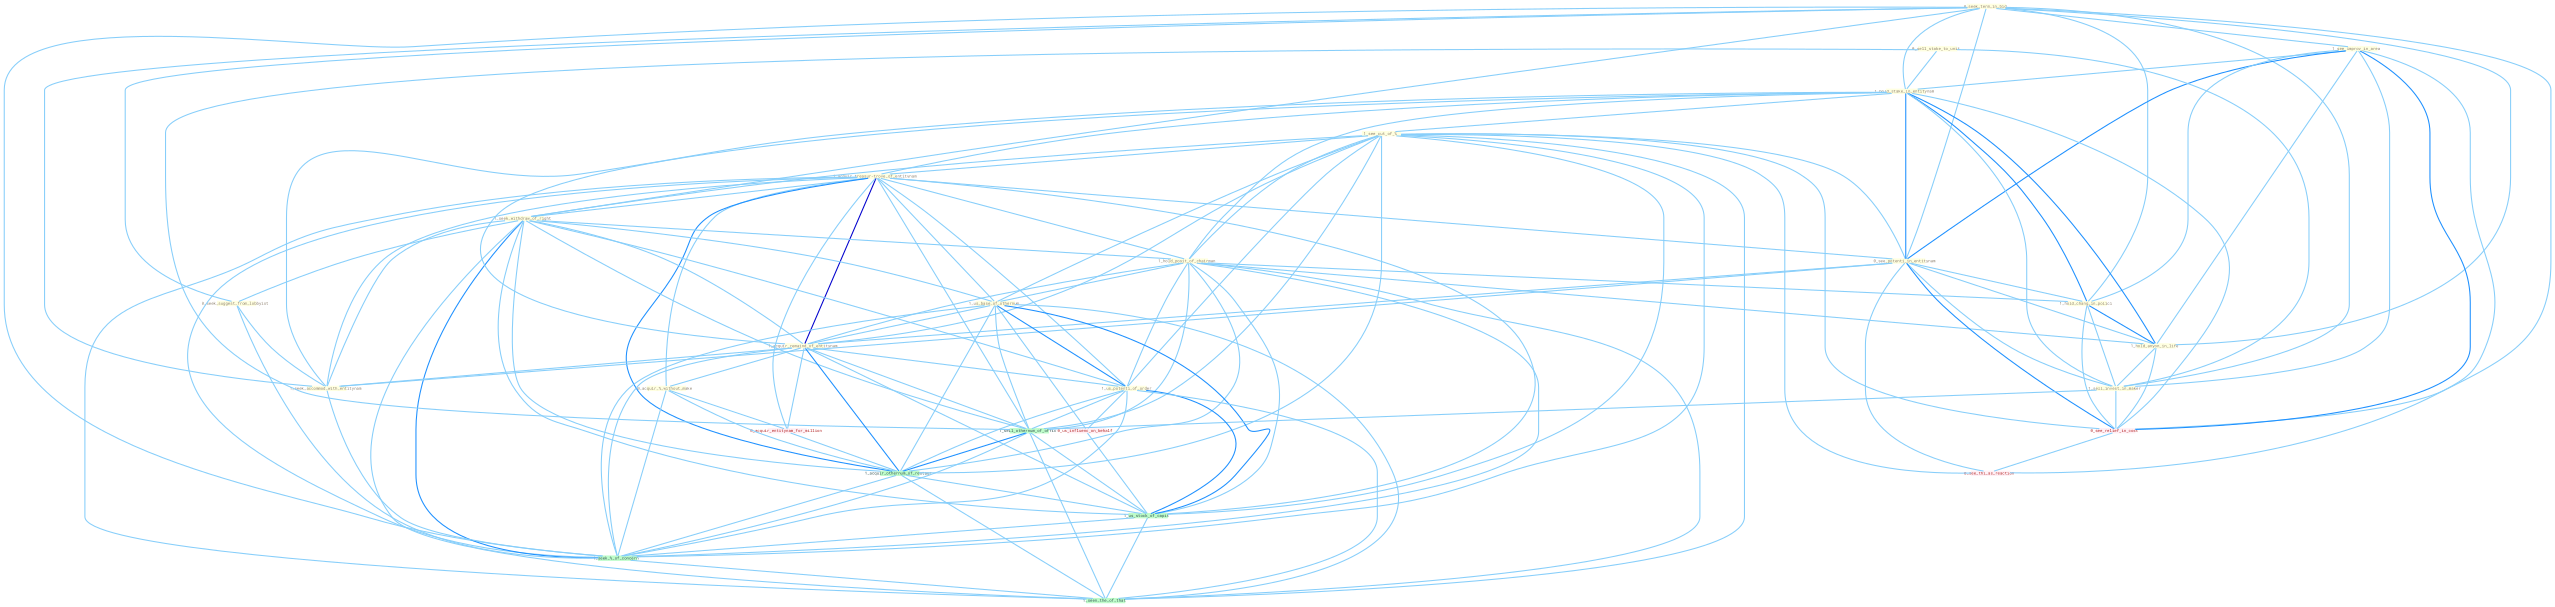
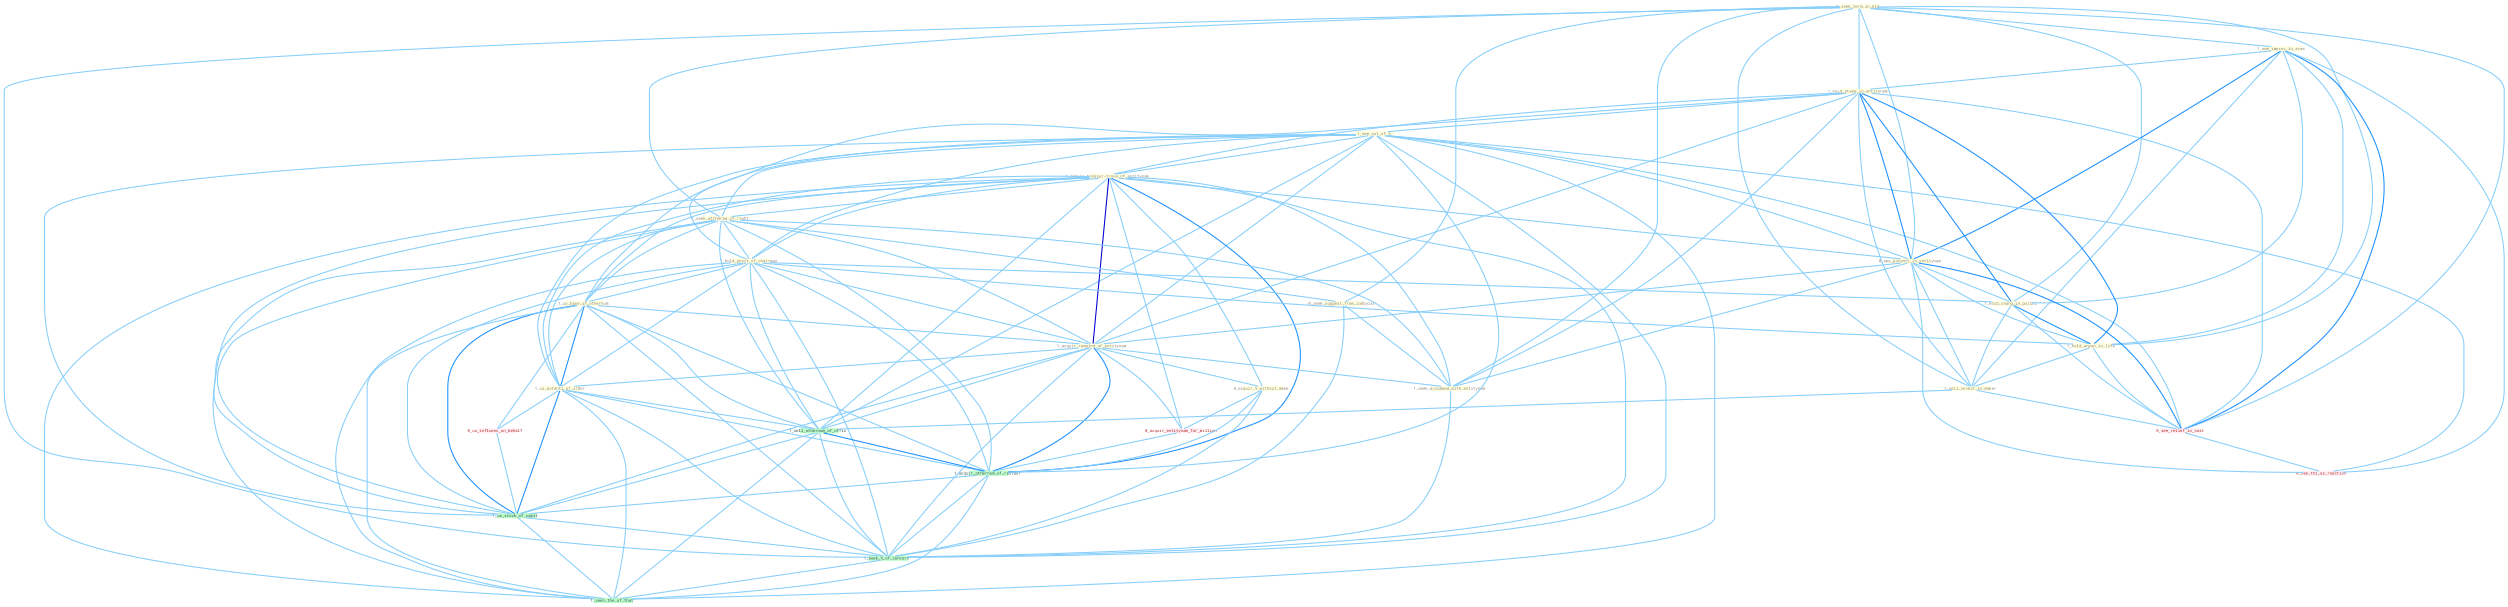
node "0_sell_stake_to_unit": removed
edge "1_seek_withdraw_of_right" -- "1_seek_%_of_concern": removed
